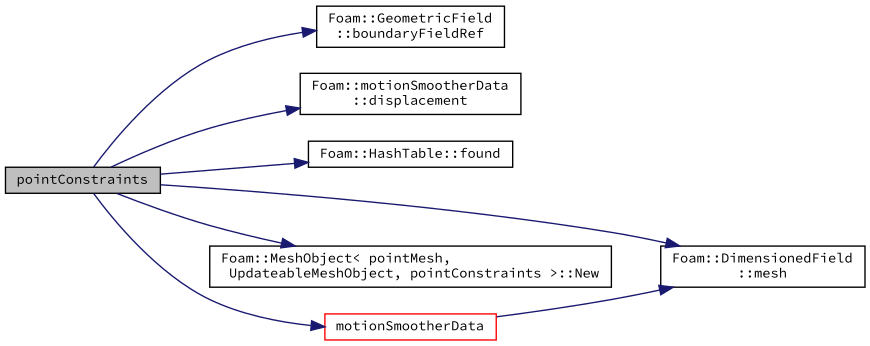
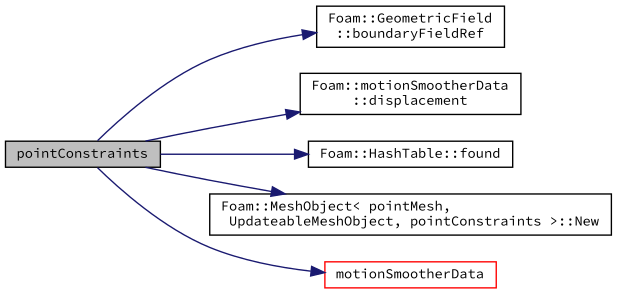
node "Foam::DimensionedField ::mesh": removed
